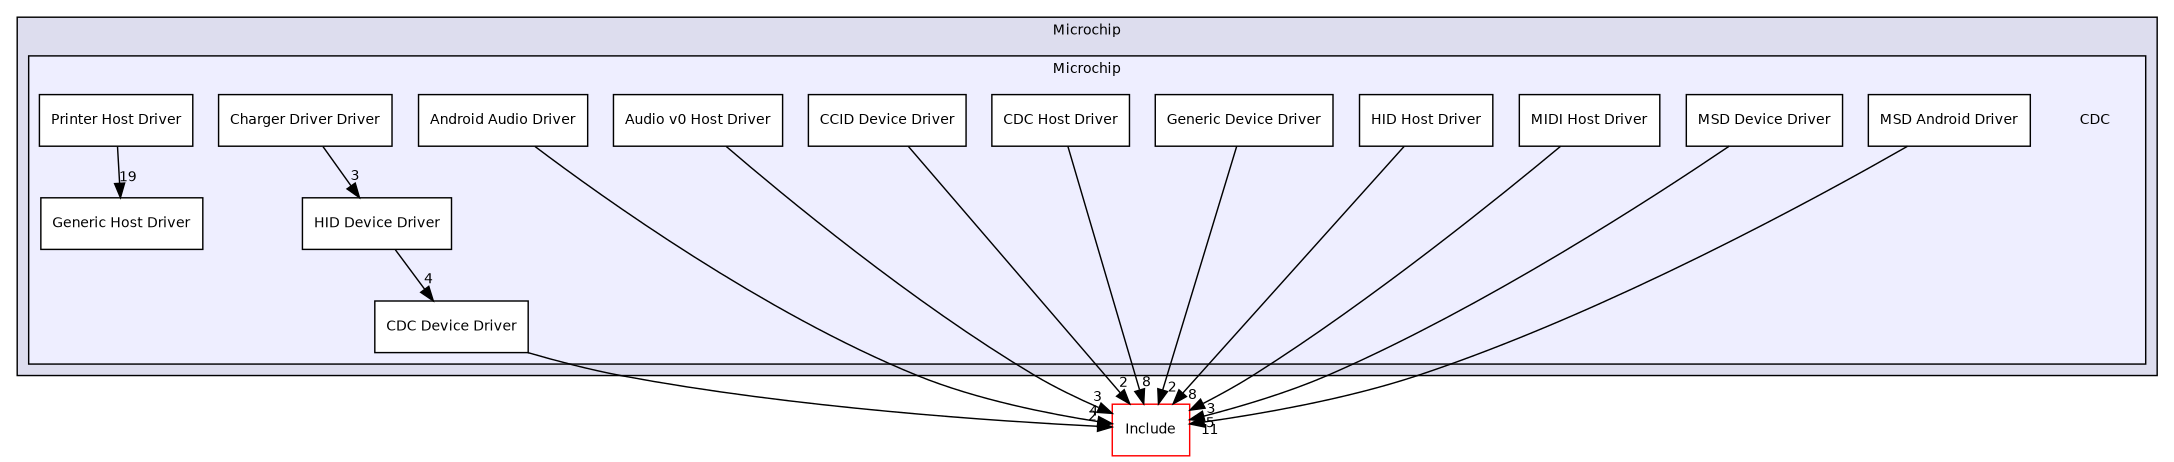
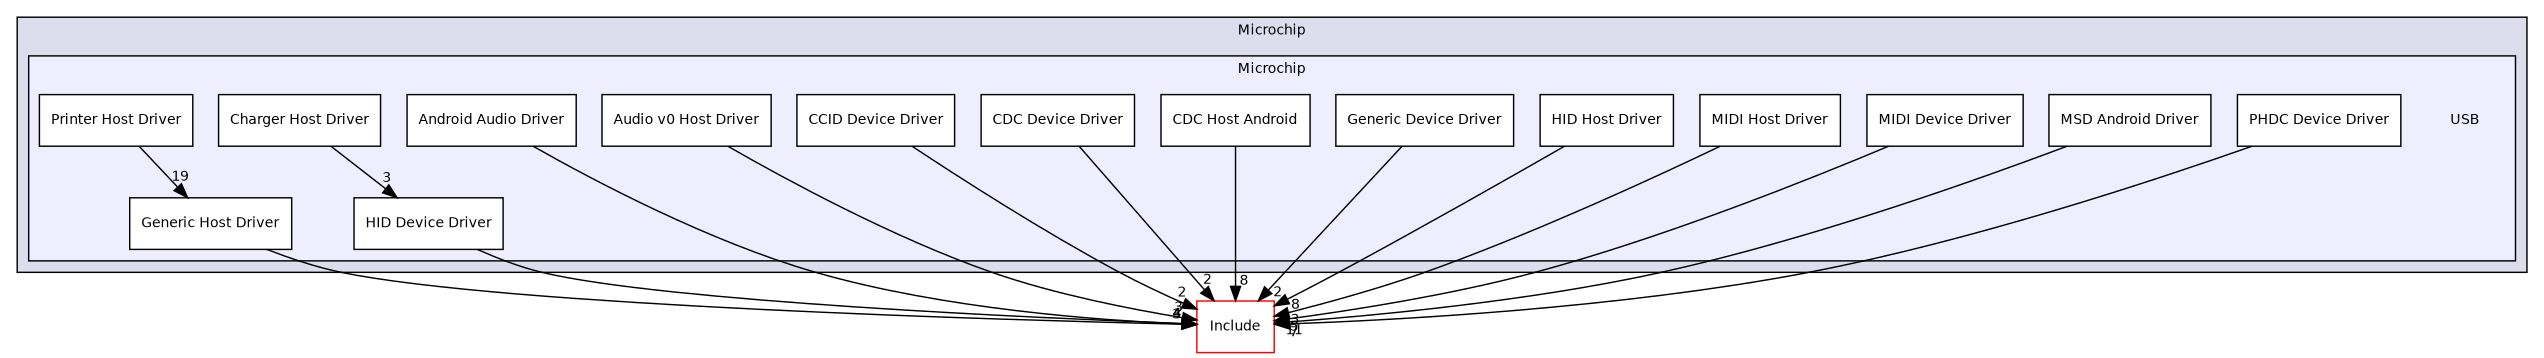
node "Charger Driver Driver": label "Charger Driver Driver" -> "Charger Host Driver"
node "CDC Host Driver": label "CDC Host Driver" -> "CDC Host Android"
node "MSD Device Driver": label "MSD Device Driver" -> "MIDI Device Driver"
node "CDC": label "CDC" -> "USB"
node "PHDC Device Driver": added
edge "HID Device Driver" -> "CDC Device Driver": now "HID Device Driver" -> "Include"
edge "Generic Host Driver" -> "Include": added
